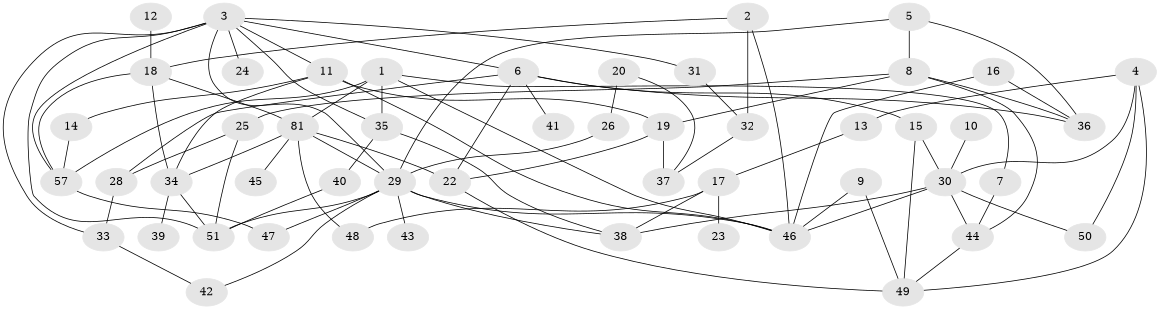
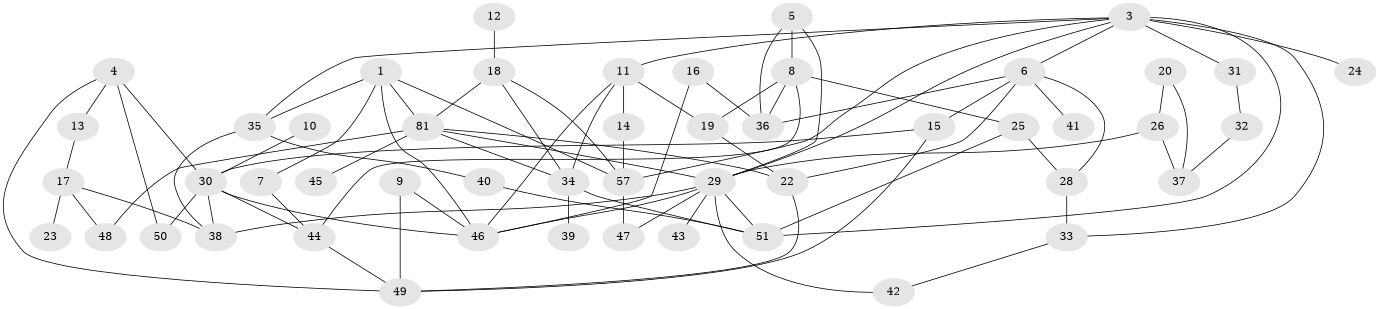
node "2": removed
edge "19" -- "37": now "26" -- "37"
